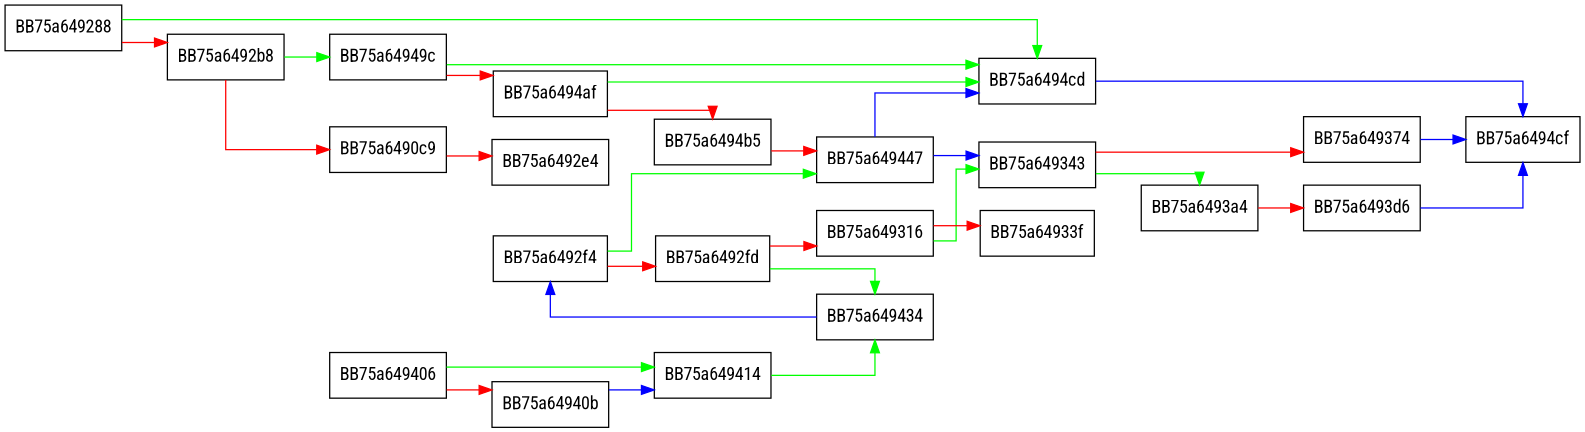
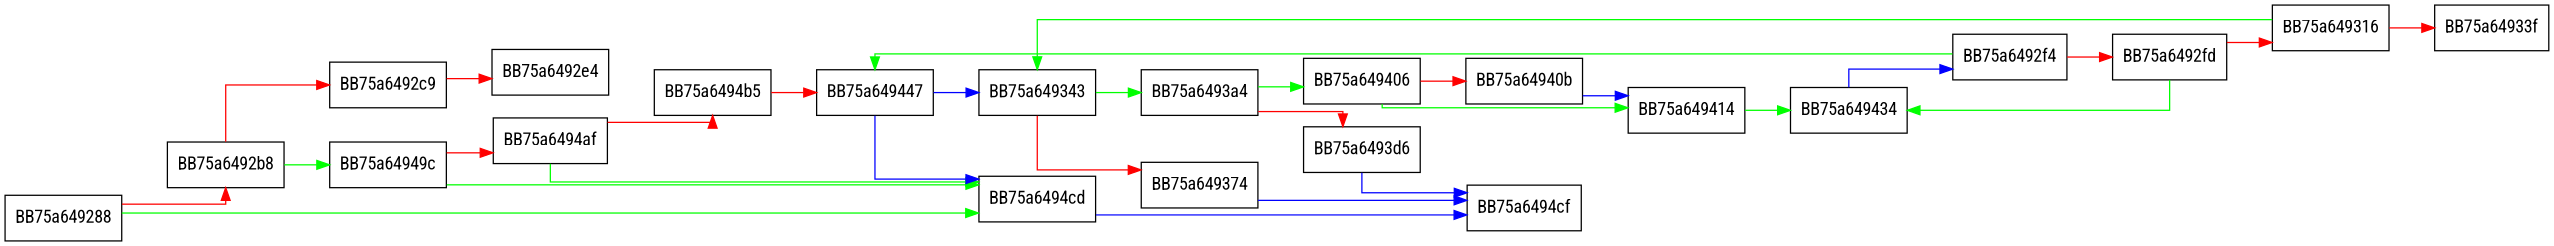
edge "BB75a6493a4" -> "BB75a649406": added
node "BB75a6490c9": label "BB75a6490c9" -> "BB75a6492c9"
